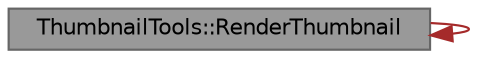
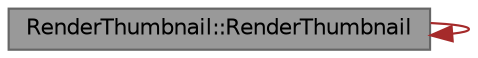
node "ThumbnailTools::RenderThumbnail": label "ThumbnailTools::RenderThumbnail" -> "RenderThumbnail::RenderThumbnail"
